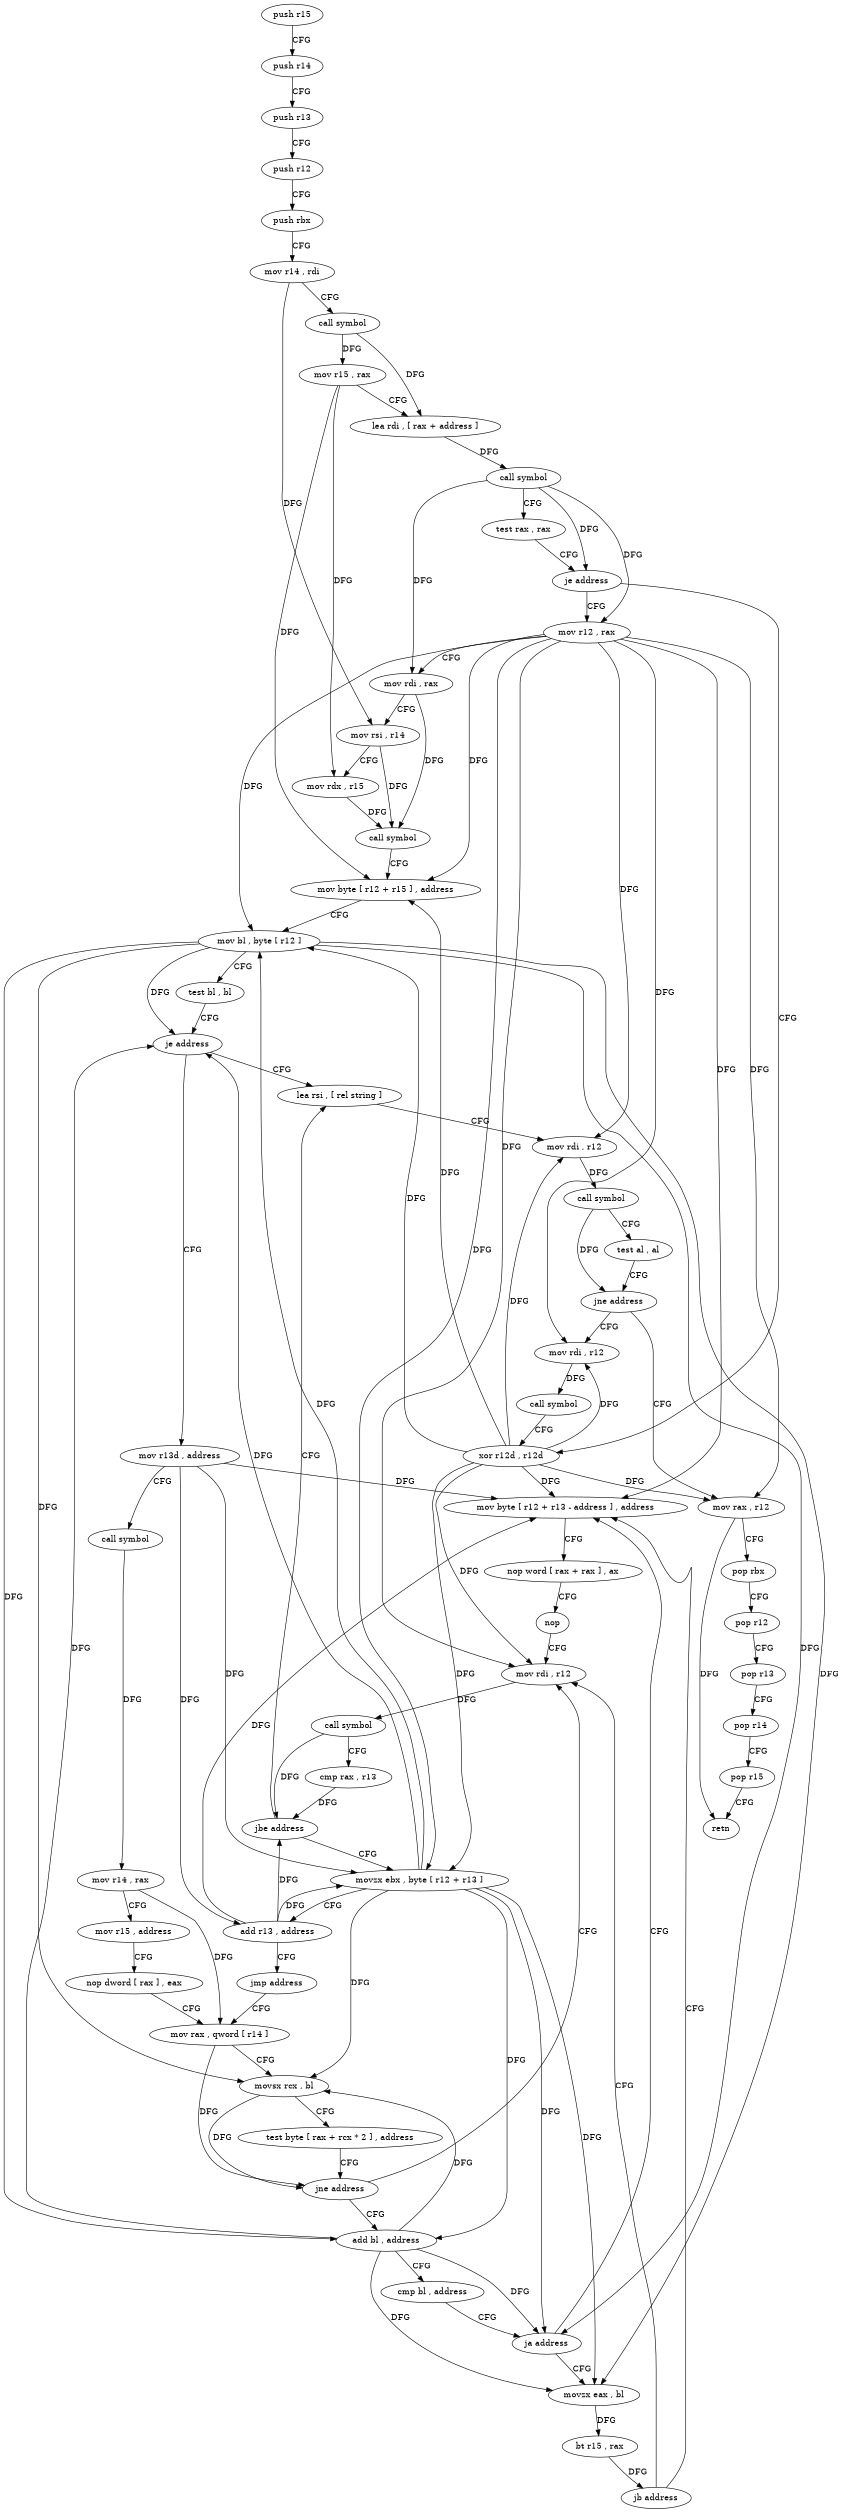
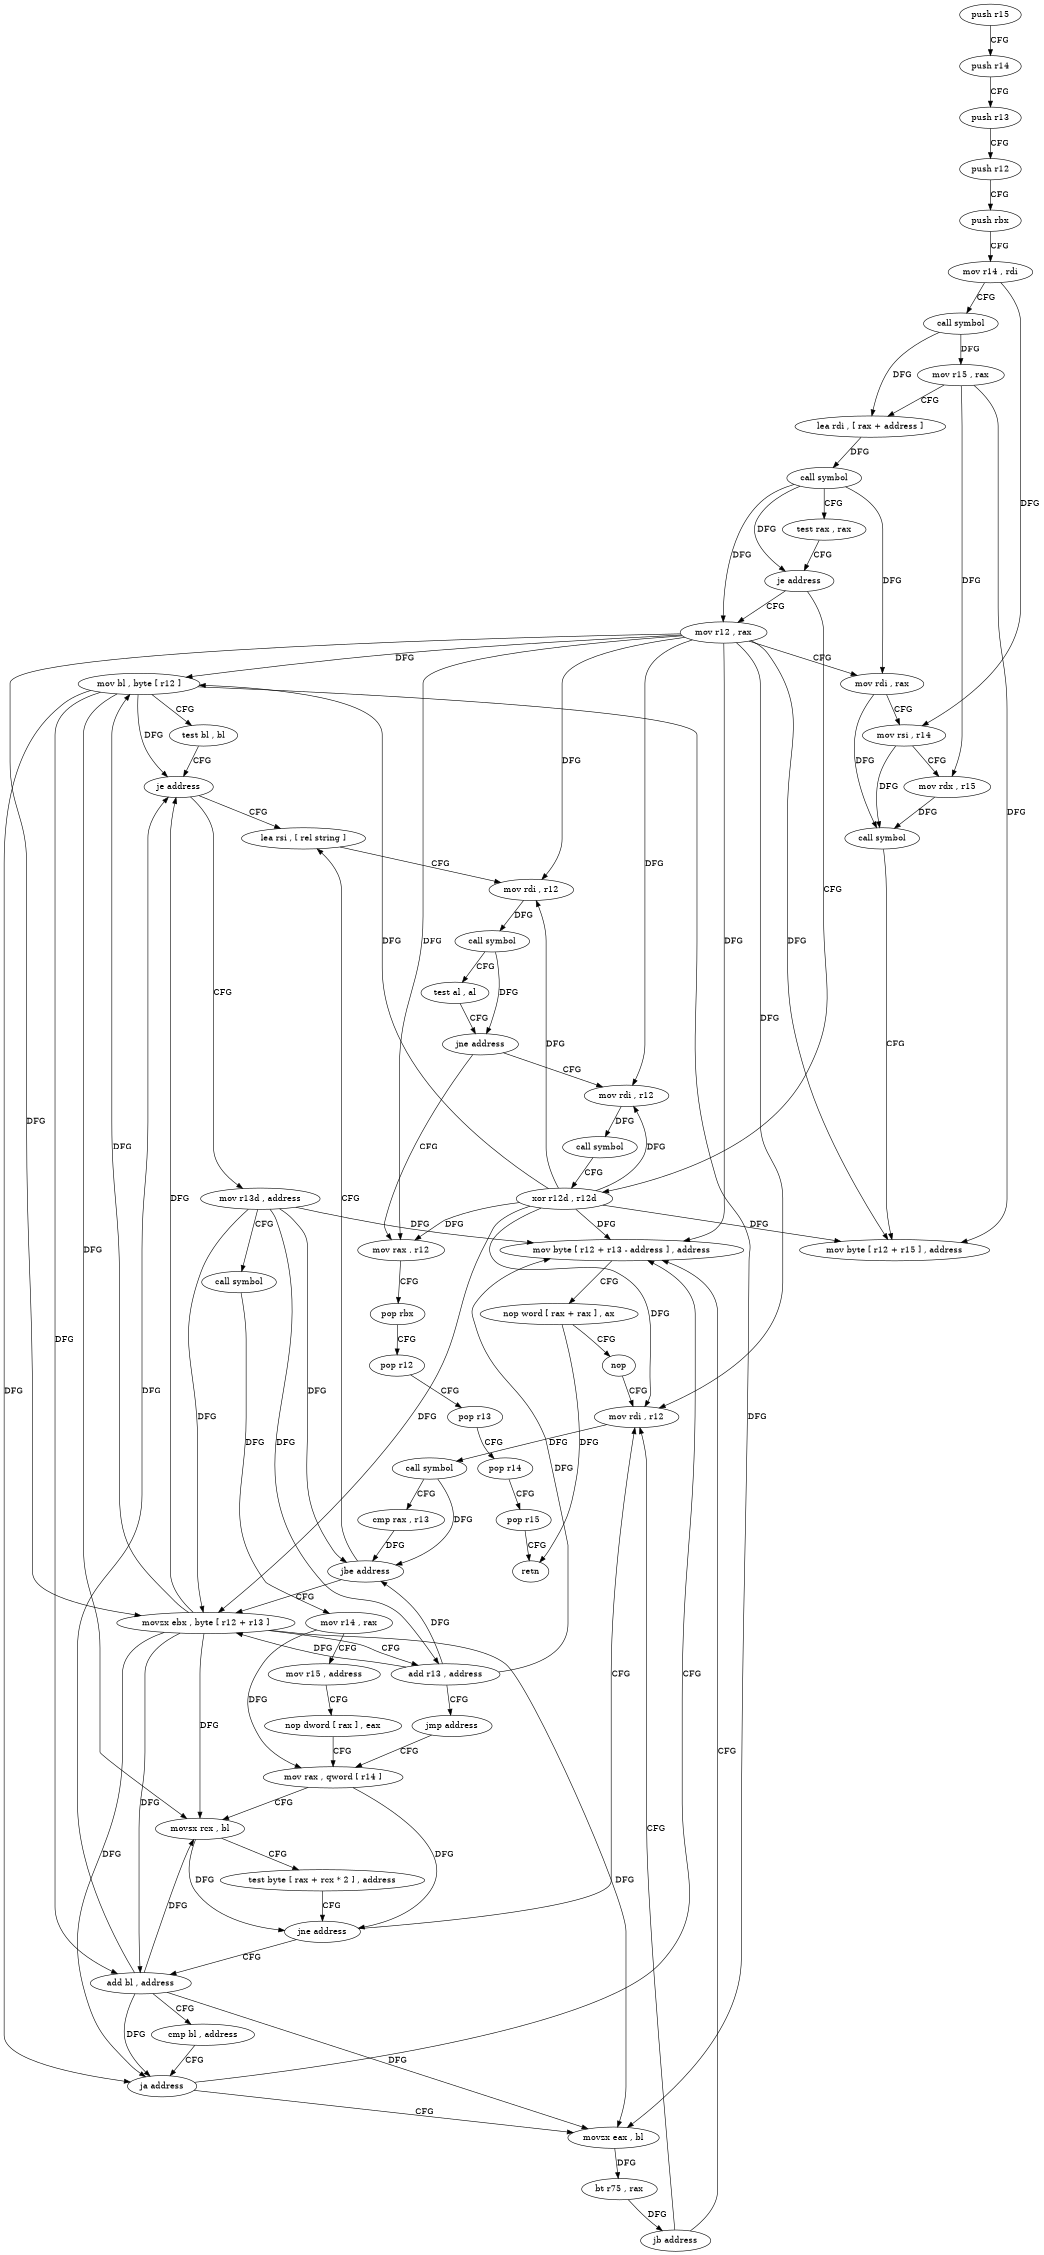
edge "mov byte [ r12 + r15 ] , address" -> "mov bl , byte [ r12 ]": removed, label "CFG"
edge "mov r13d , address" -> "jbe address": added, label "DFG"
edge "mov rax , r12" -> "retn": now "nop word [ rax + rax ] , ax" -> "retn"
node "bt r15 , rax": label "bt r15 , rax" -> "bt r75 , rax"
